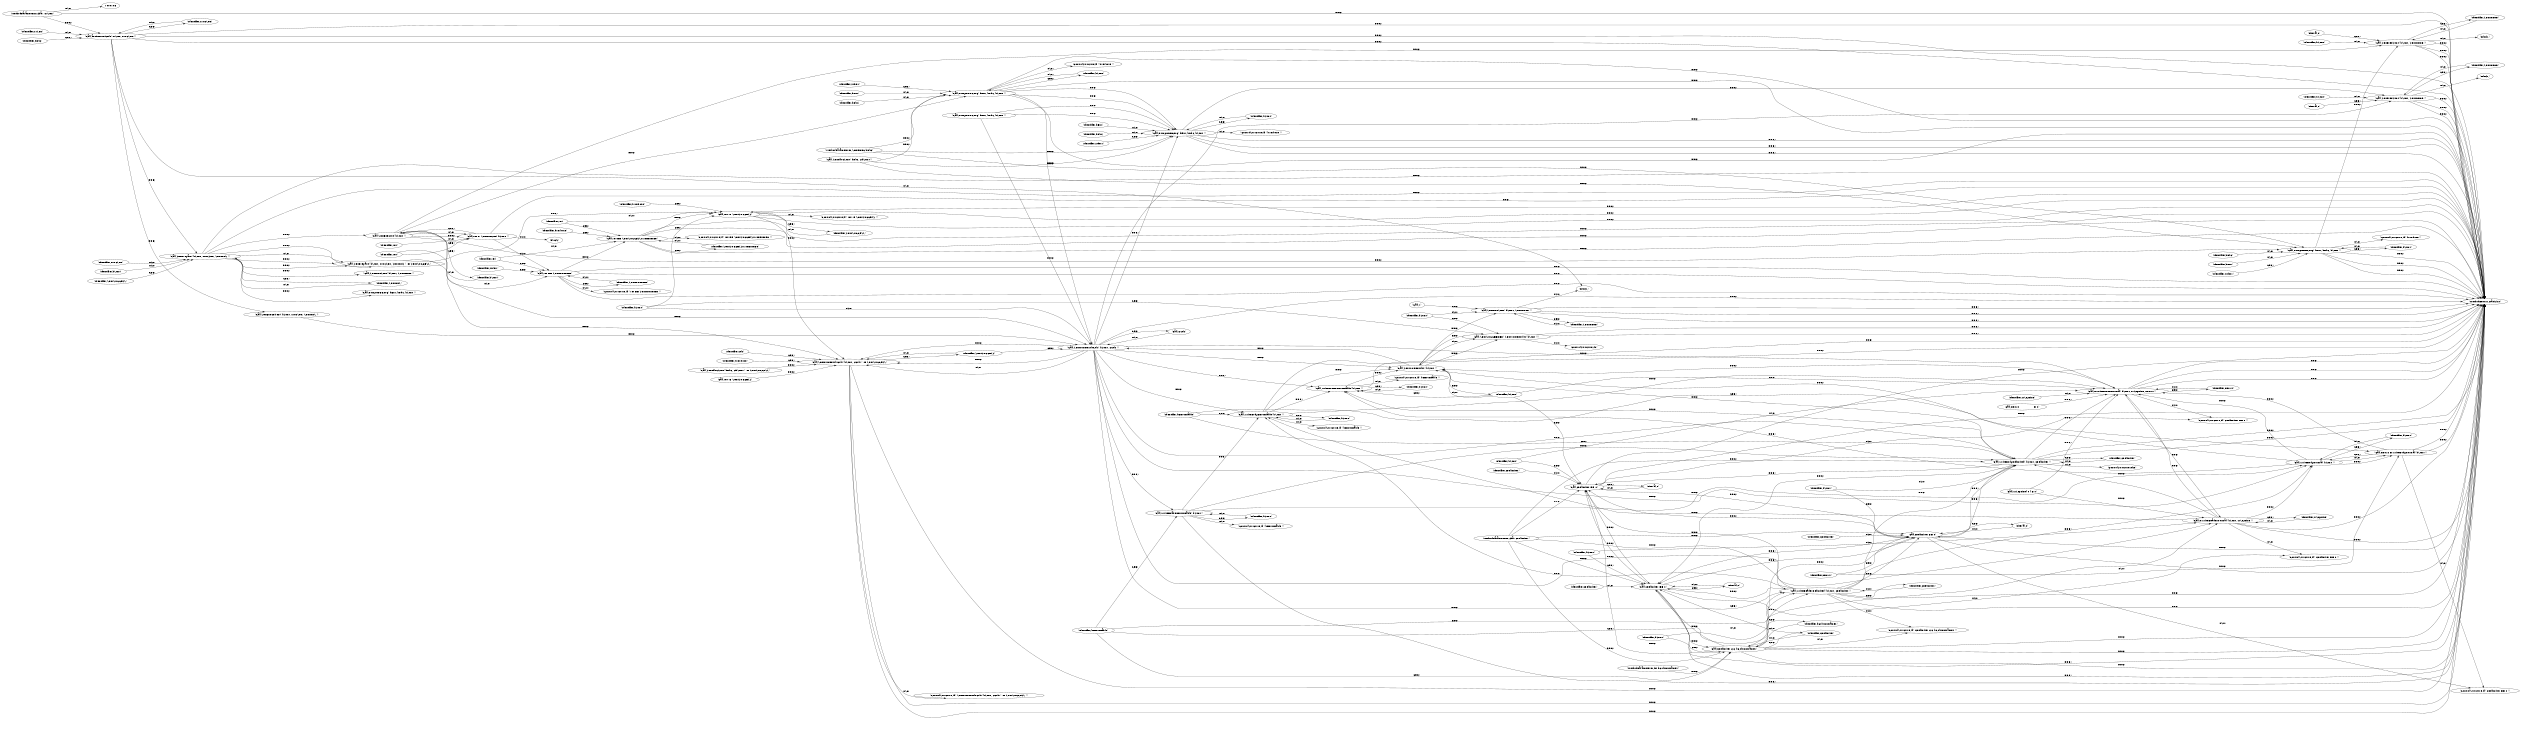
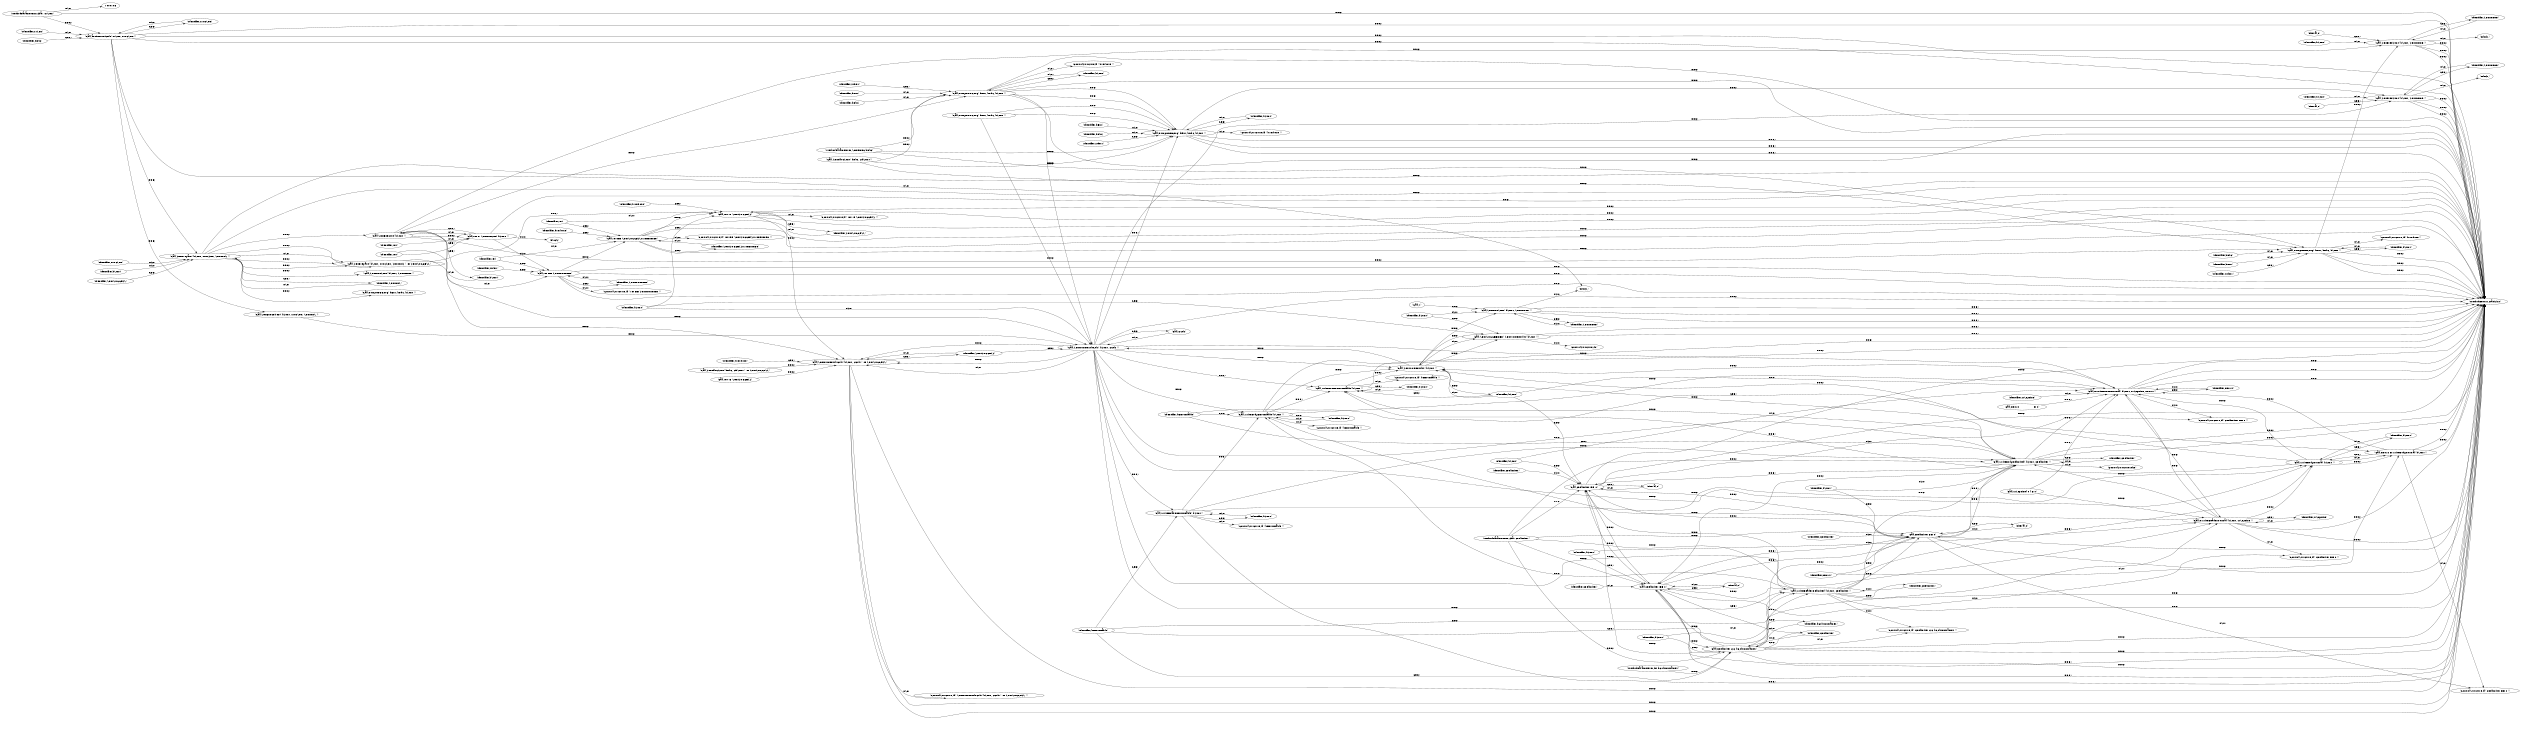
node "(Identifier,cols)": removed
